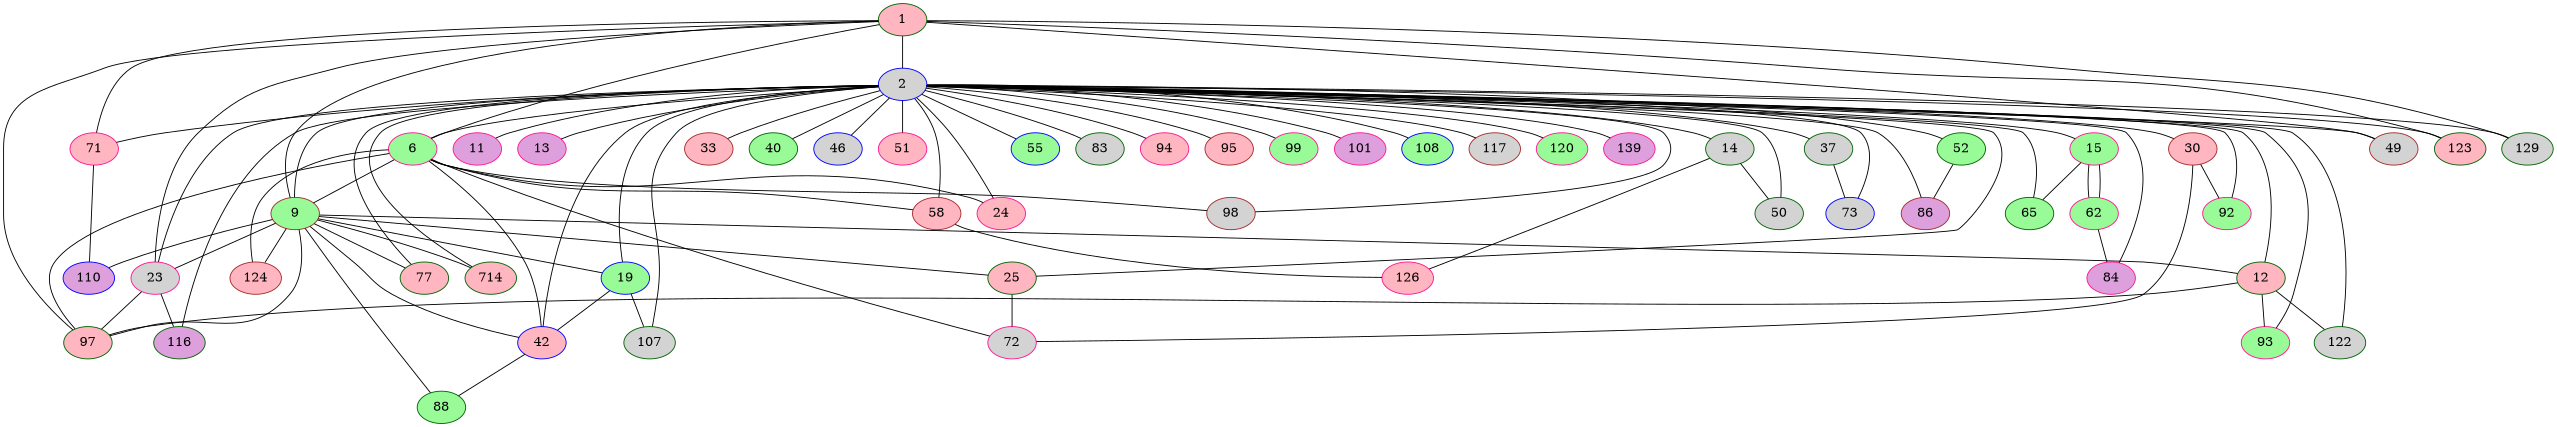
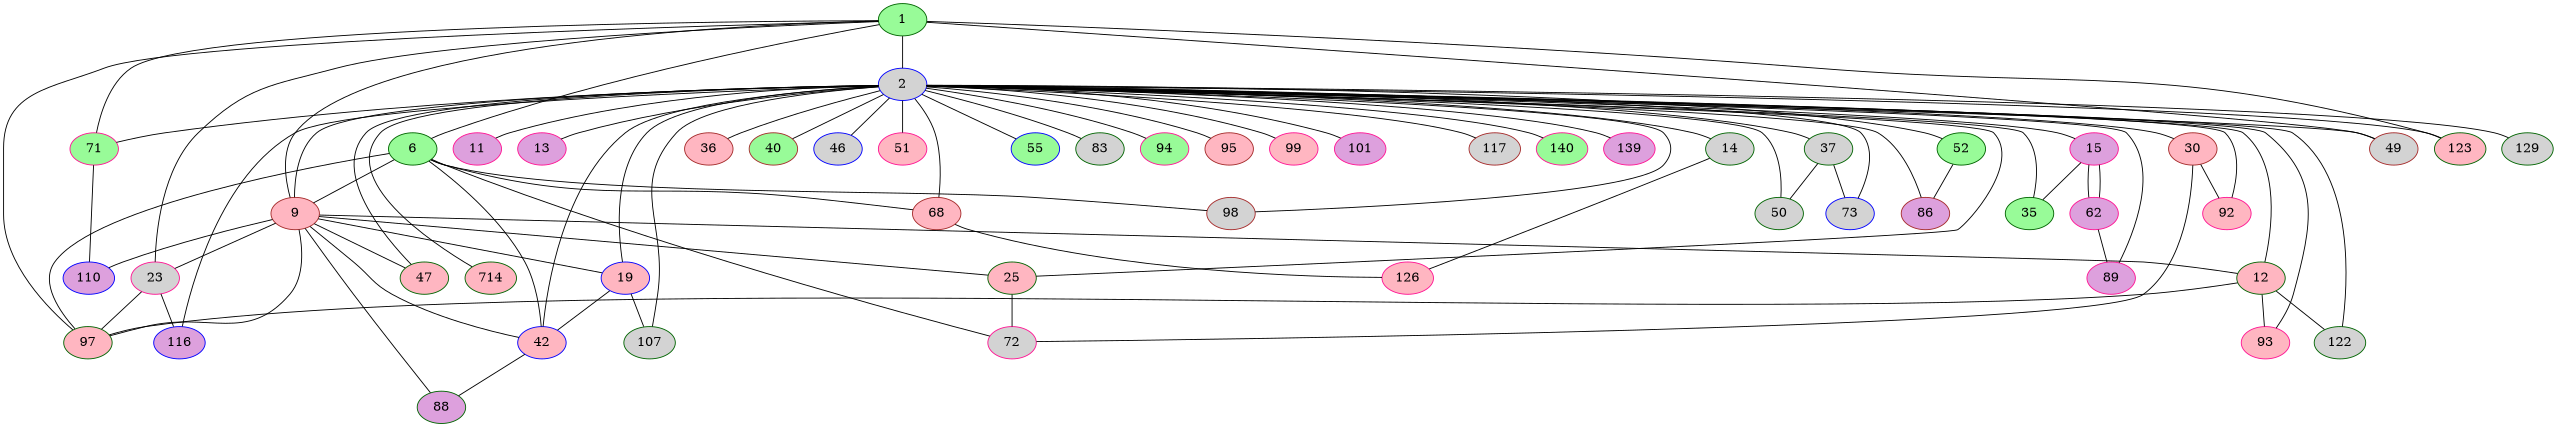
node "1": fillcolor lightpink -> palegreen
edge "1" -- "129": removed
edge "2" -- "23": removed
edge "2" -- "6": removed
node "71": fillcolor lightpink -> palegreen
node "6": color deeppink -> darkgreen
node "33": label "33" -> "36"
node "40": color darkgreen -> brown
node "94": fillcolor lightpink -> palegreen
node "99": fillcolor palegreen -> lightpink
node "108": removed
node "120": label "120" -> "140"
node "15": fillcolor palegreen -> plum
edge "14" -- "50": now "37" -- "50"
node "9": fillcolor palegreen -> lightpink
node "58": label "58" -> "68"
node "24": removed
node "65": label "65" -> "35"
node "62": fillcolor palegreen -> plum
node "92": fillcolor palegreen -> lightpink
edge "9" -- "714": removed
node "124": removed
node "77": label "77" -> "47"
node "19": fillcolor palegreen -> lightpink
node "84": label "84" -> "89"
node "116": color darkgreen -> blue
node "93": fillcolor palegreen -> lightpink
node "88": fillcolor palegreen -> plum
